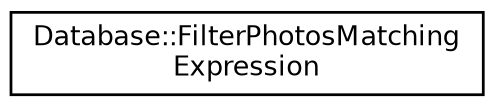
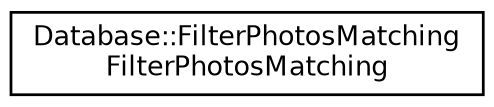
node "Database::FilterPhotosMatching Expression": label "Database::FilterPhotosMatching Expression" -> "Database::FilterPhotosMatching FilterPhotosMatching"
